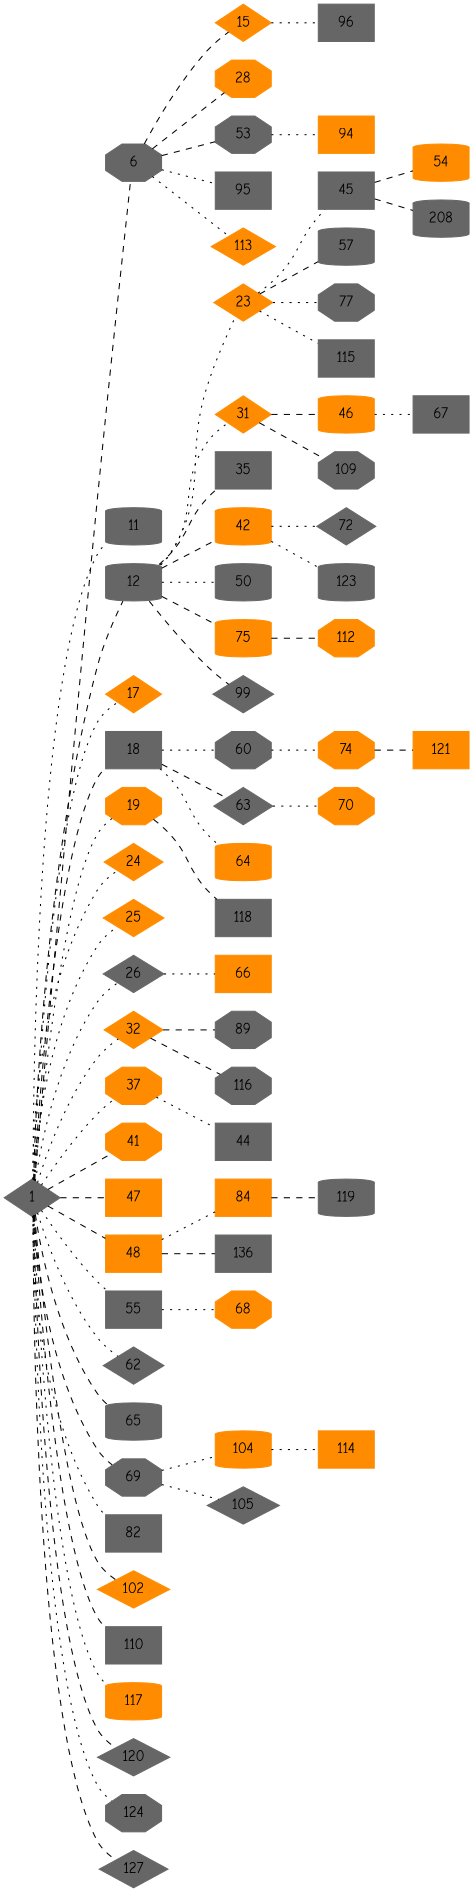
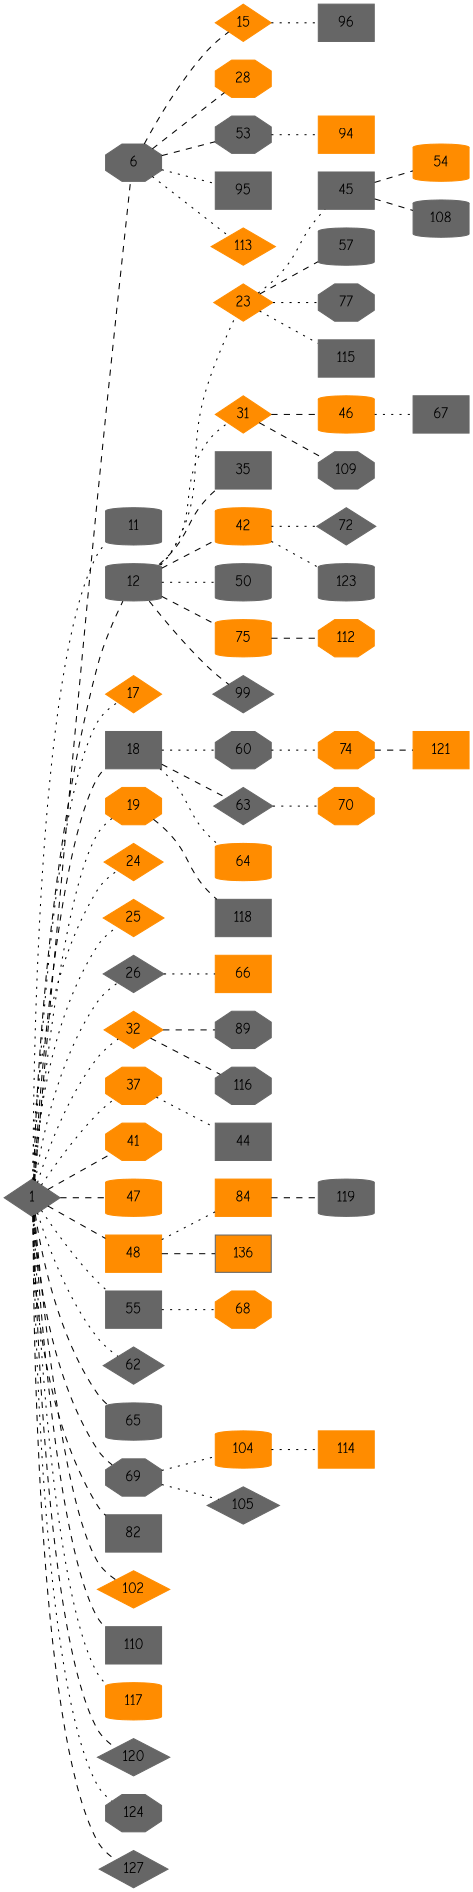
node "208": label "208" -> "108"
node "47": shape box -> cylinder
node "136": fillcolor gray40 -> darkorange
edge "1" -- "82": style dotted -> dashed
